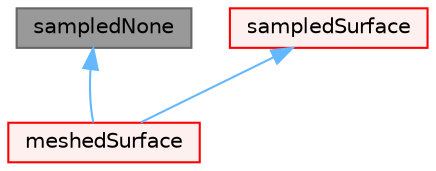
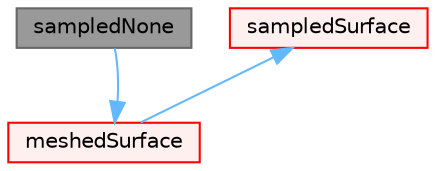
edge "meshedSurface" -> "sampledNone": reversed
